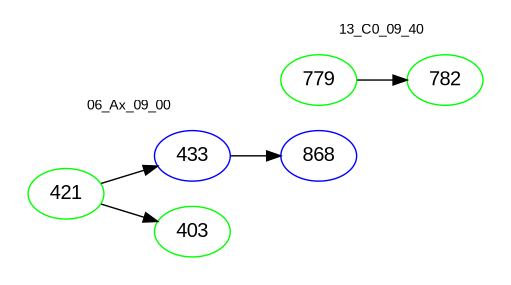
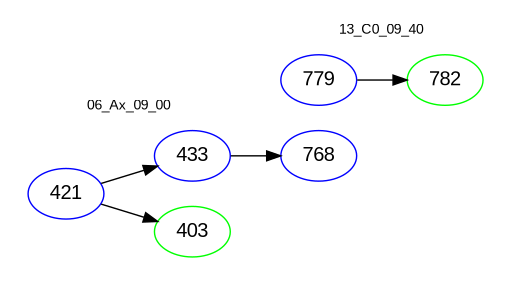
node "779": color green -> blue
node "868": label "868" -> "768"
node "421": color green -> blue
